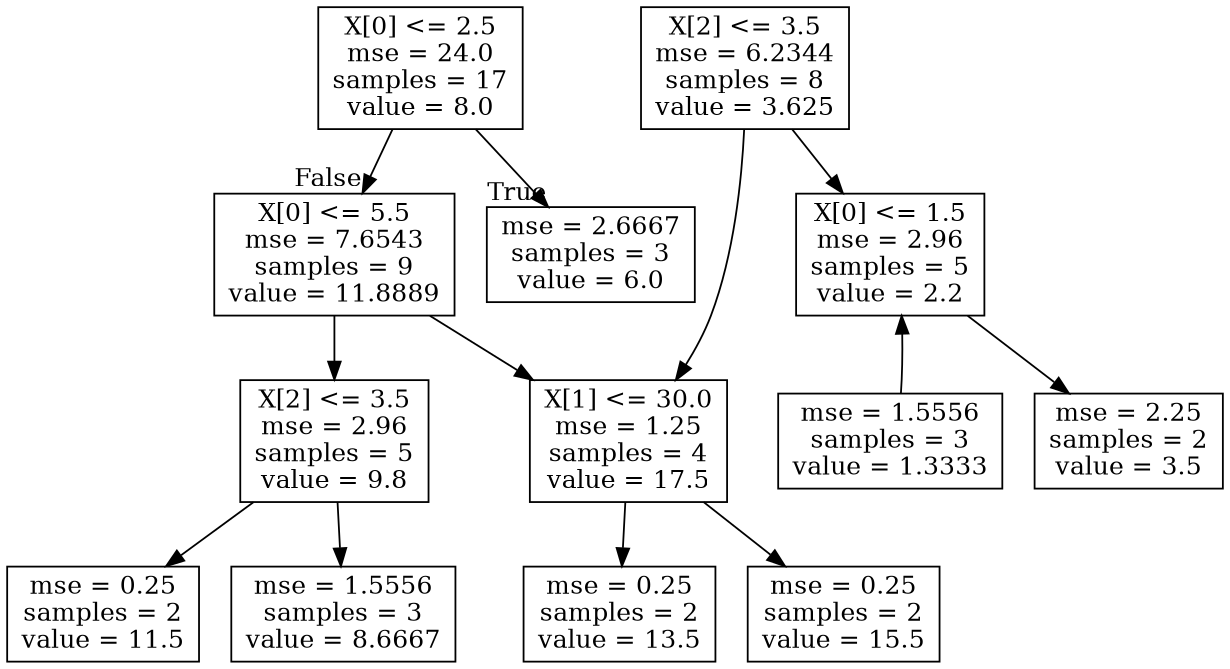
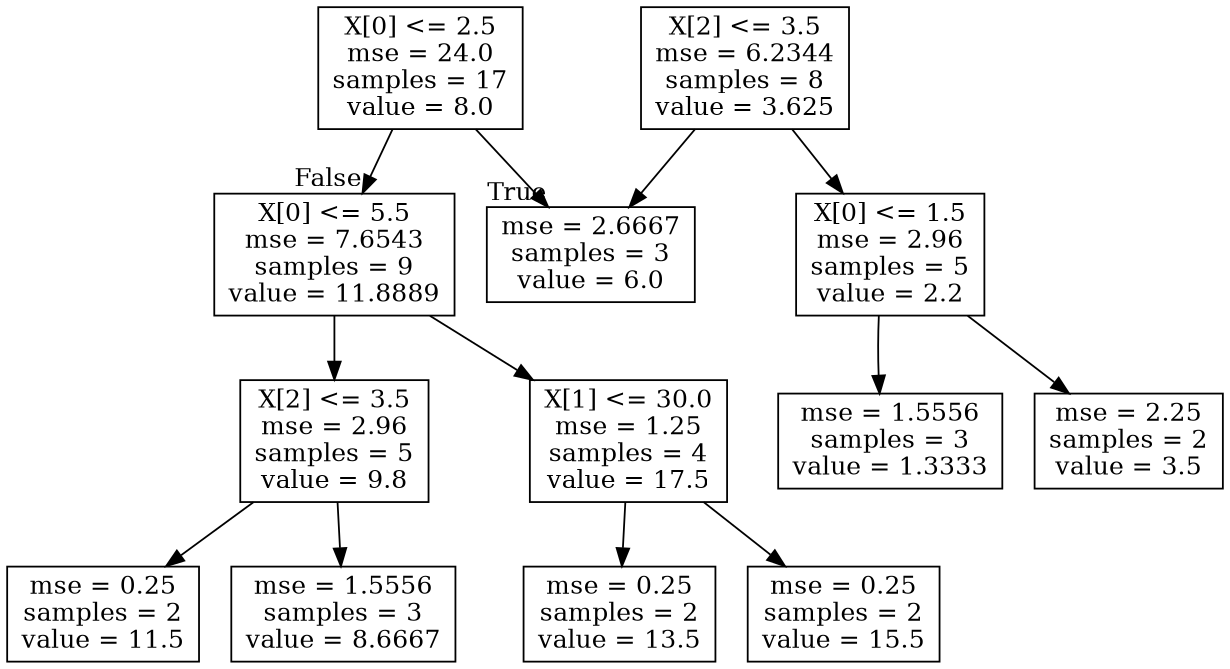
edge "X[2] <= 3.5 mse = 6.2344 samples = 8 value = 3.625" -> "X[1] <= 30.0 mse = 1.25 samples = 4 value = 17.5": now "X[2] <= 3.5 mse = 6.2344 samples = 8 value = 3.625" -> "mse = 2.6667 samples = 3 value = 6.0"
edge "mse = 1.5556 samples = 3 value = 1.3333" -> "X[0] <= 1.5 mse = 2.96 samples = 5 value = 2.2": reversed
